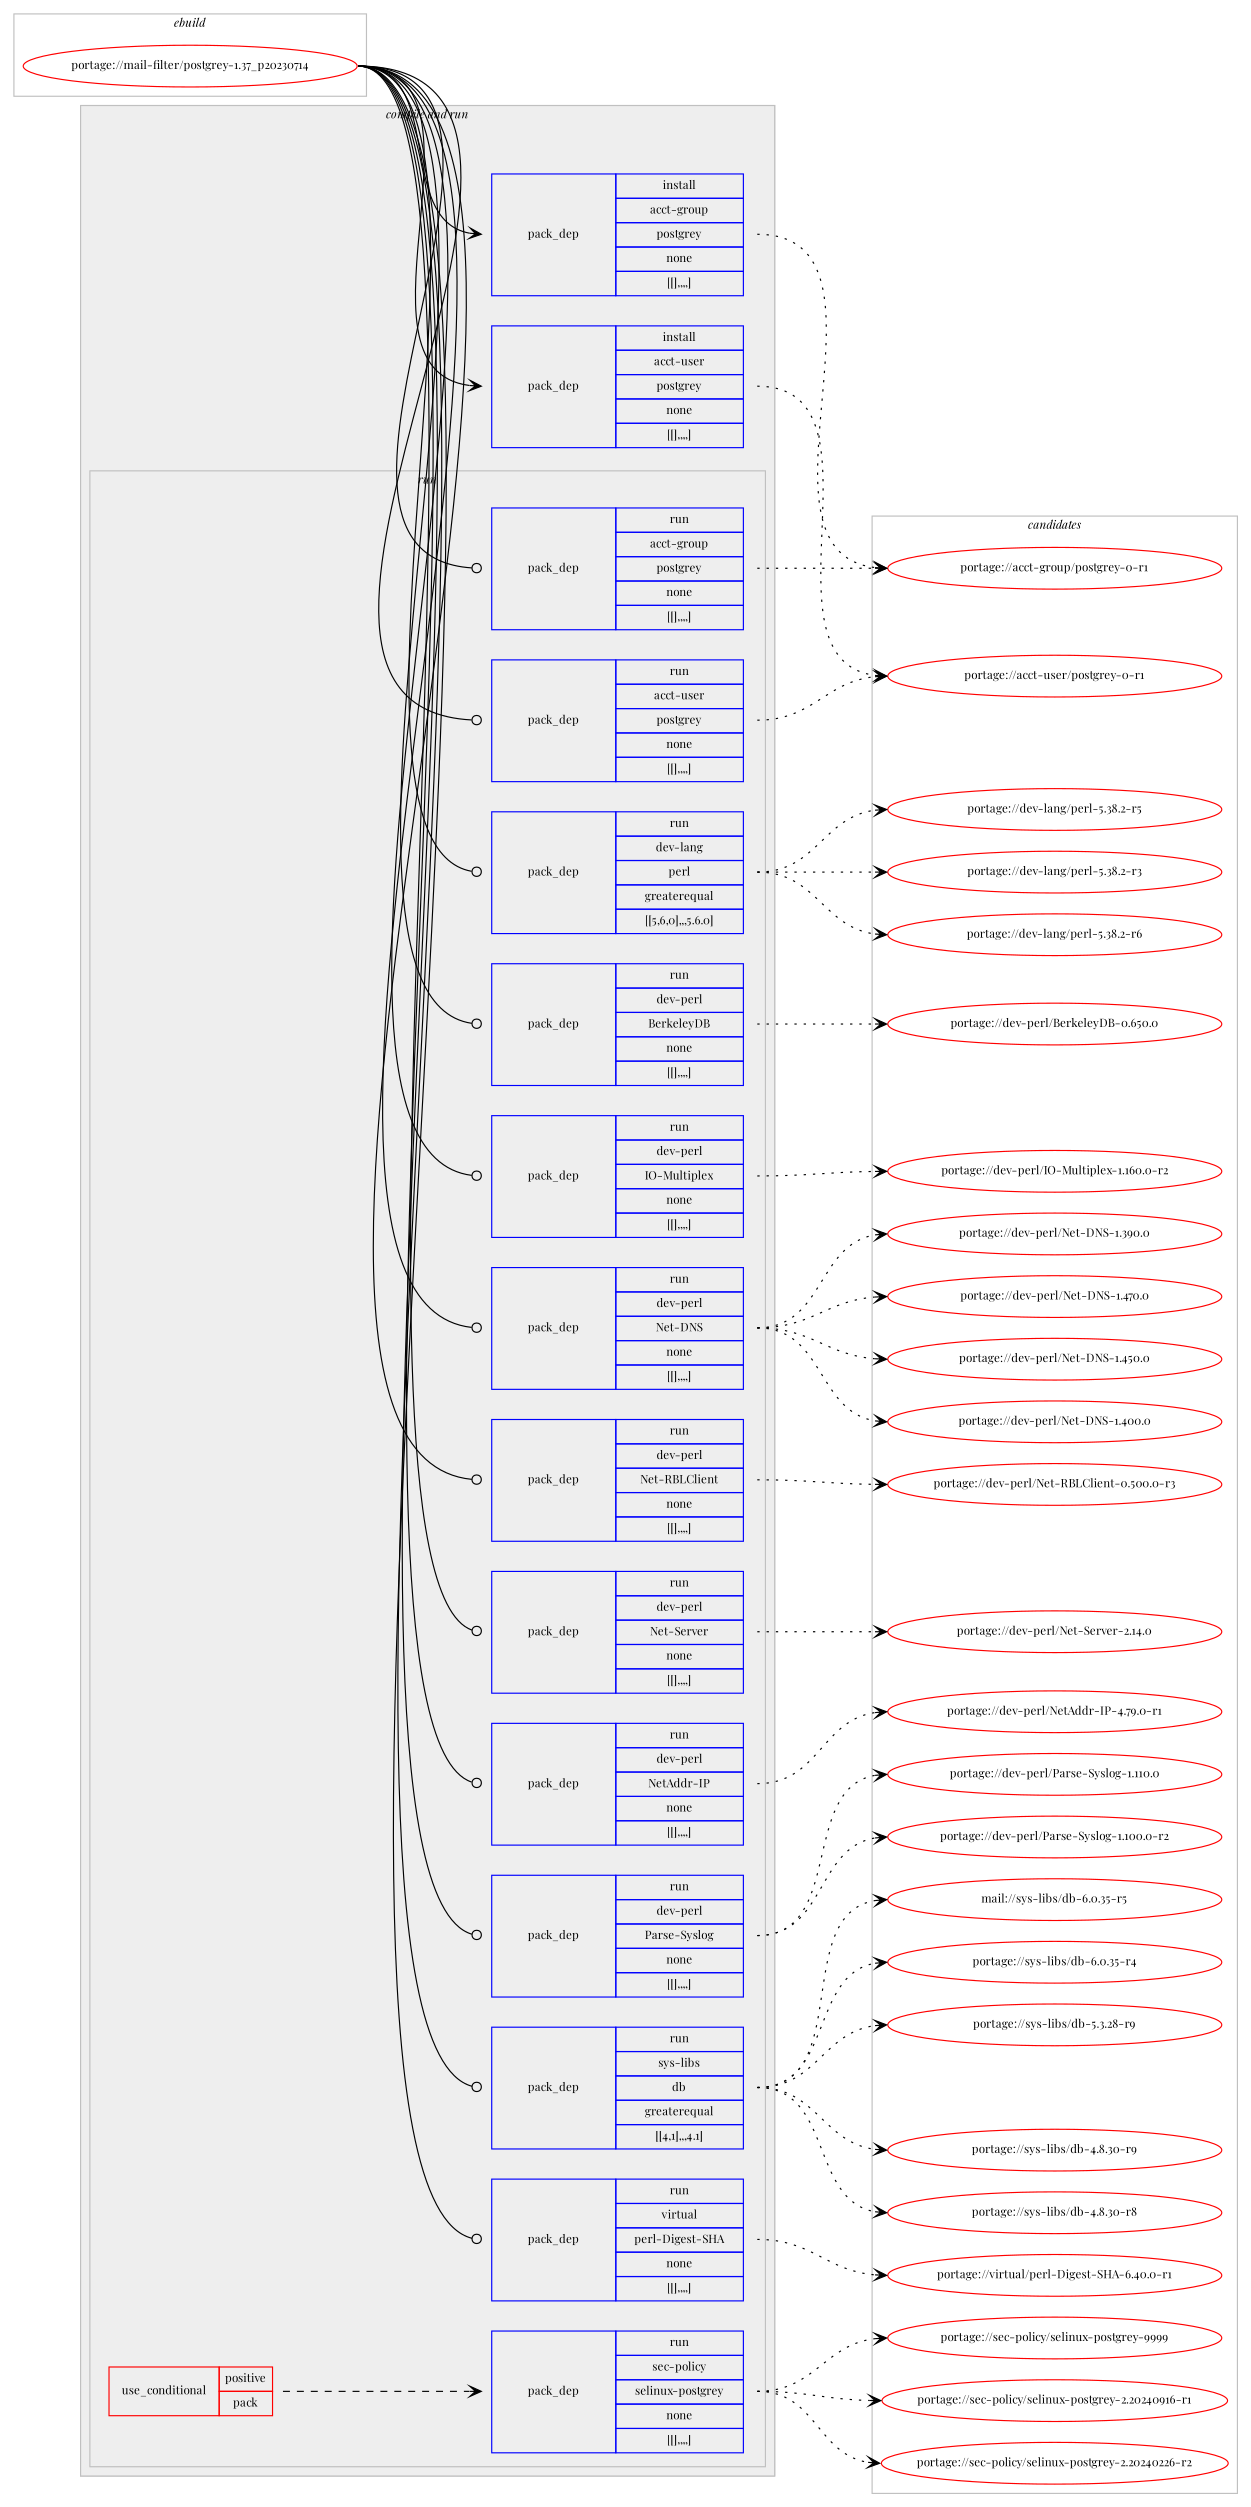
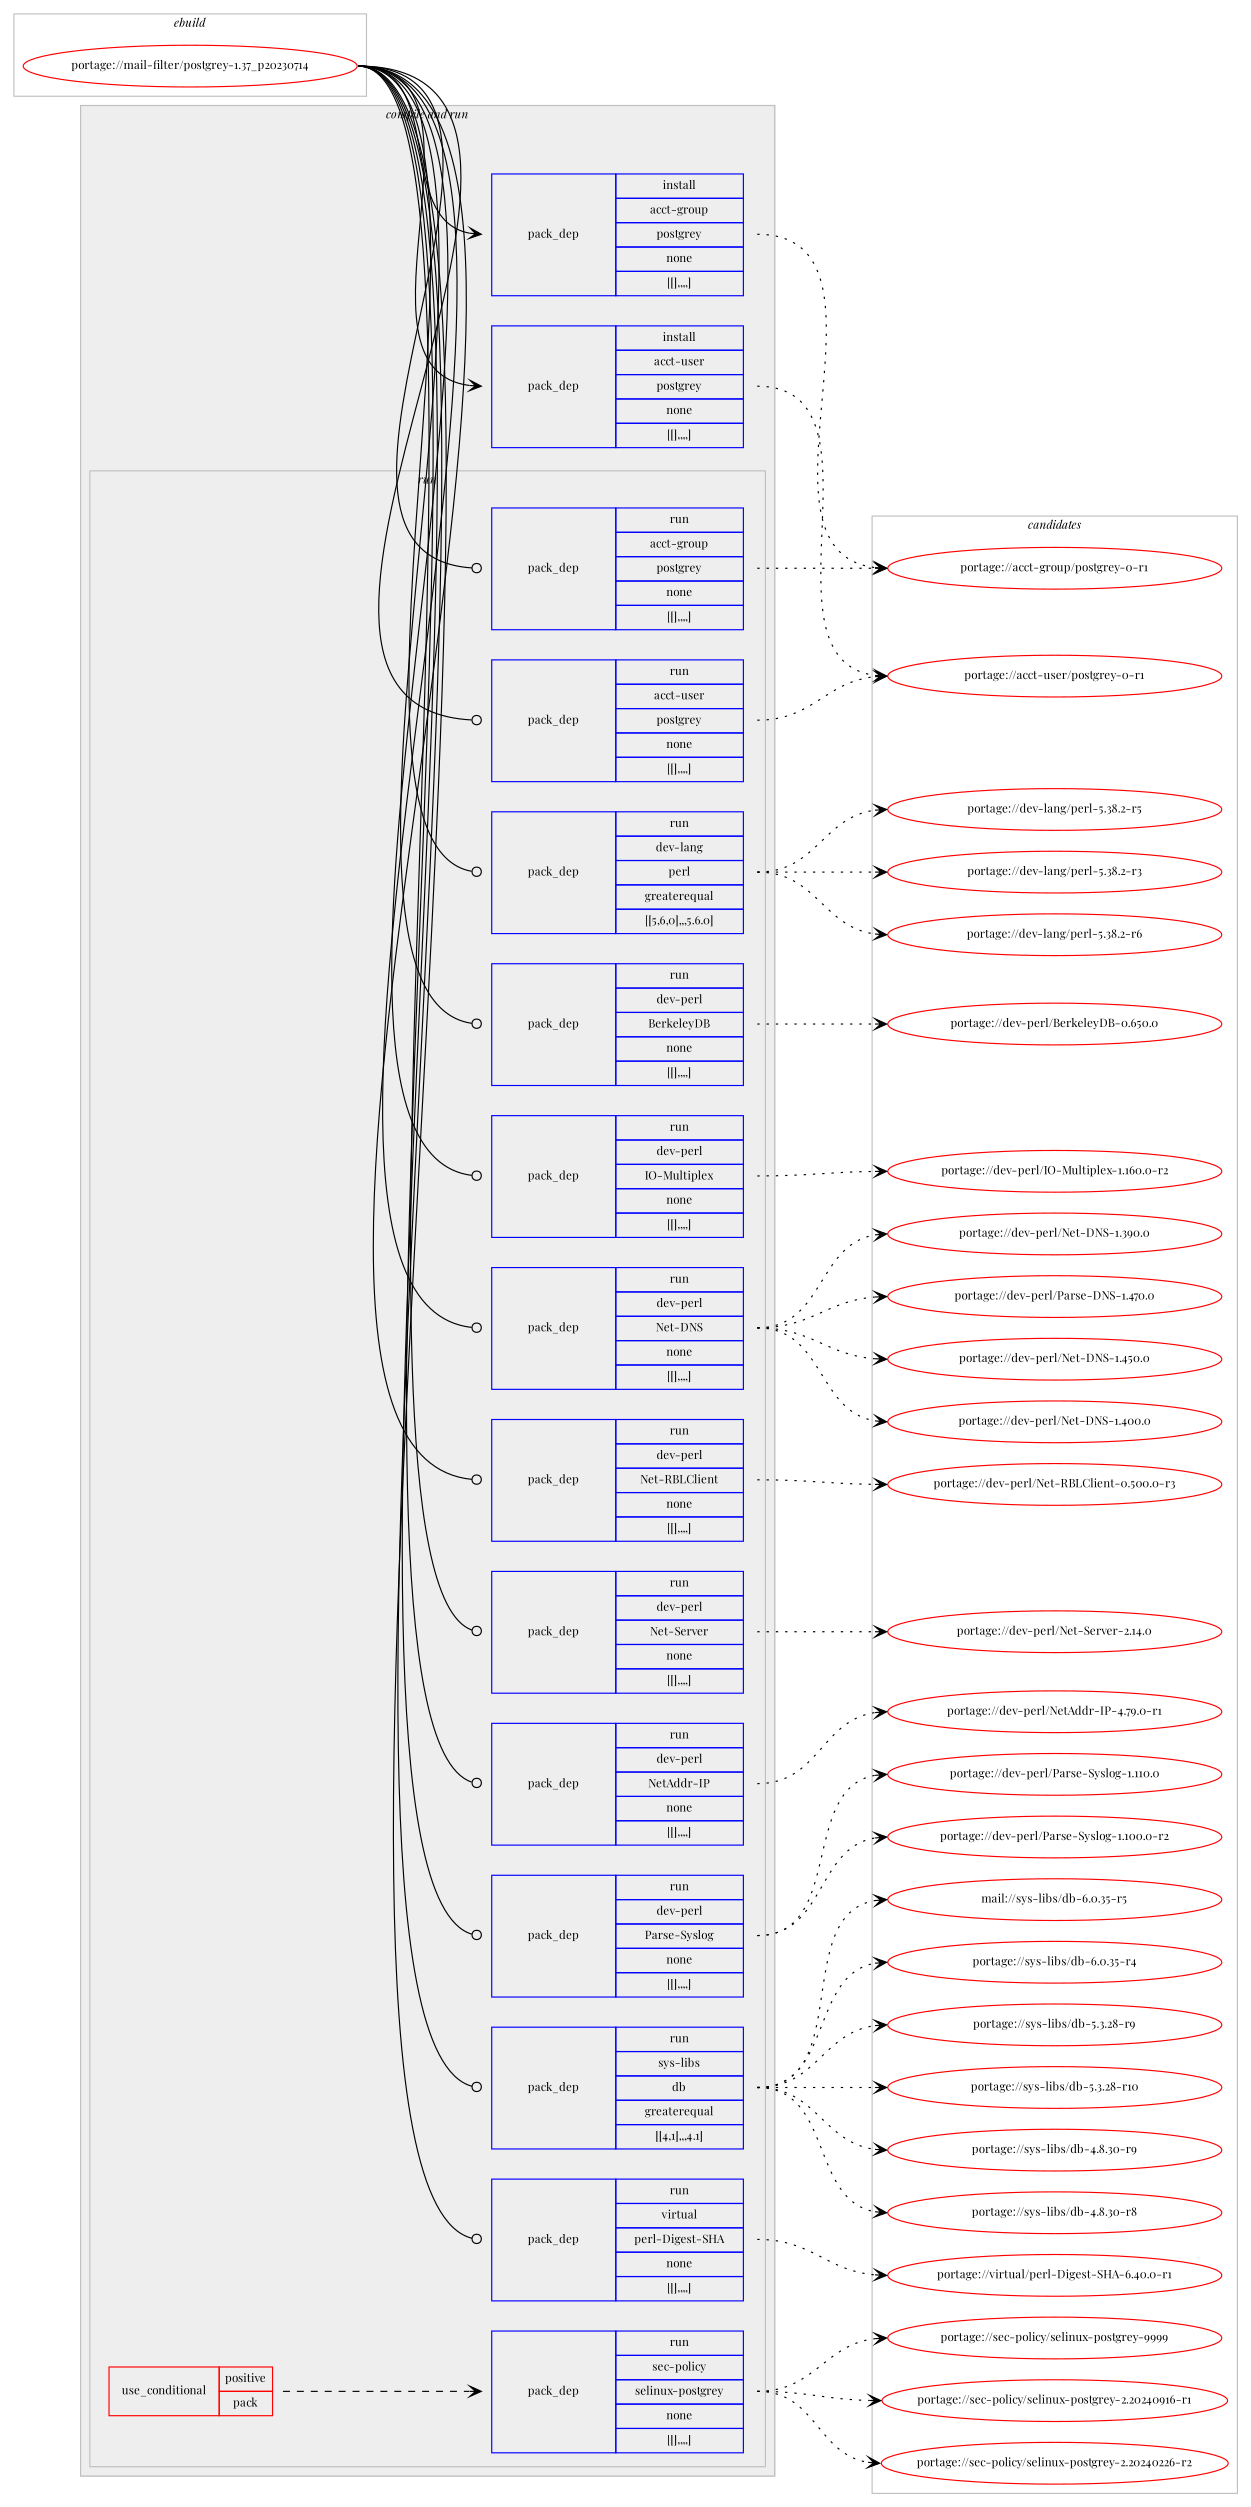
node "portage://dev-perl/Net-DNS-1.470.0": label "portage://dev-perl/Net-DNS-1.470.0" -> "portage://dev-perl/Parse-DNS-1.470.0"
node "portage://sys-libs/db-5.3.28-r10": added
